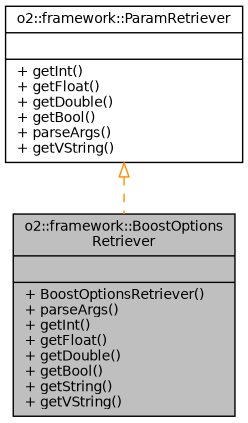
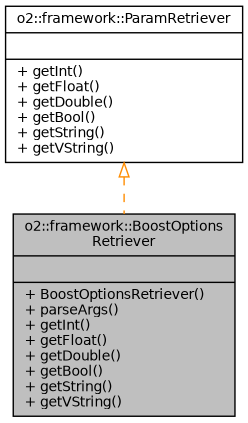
node "o2::framework::ParamRetriever": text "+ parseArgs()" -> "+ getString()"
